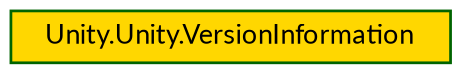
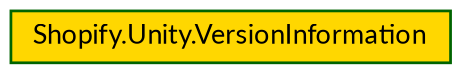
node "Unity.Unity.VersionInformation": label "Unity.Unity.VersionInformation" -> "Shopify.Unity.VersionInformation"
